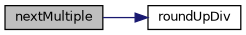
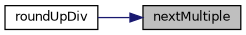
edge "nextMultiple" -> "roundUpDiv": reversed
